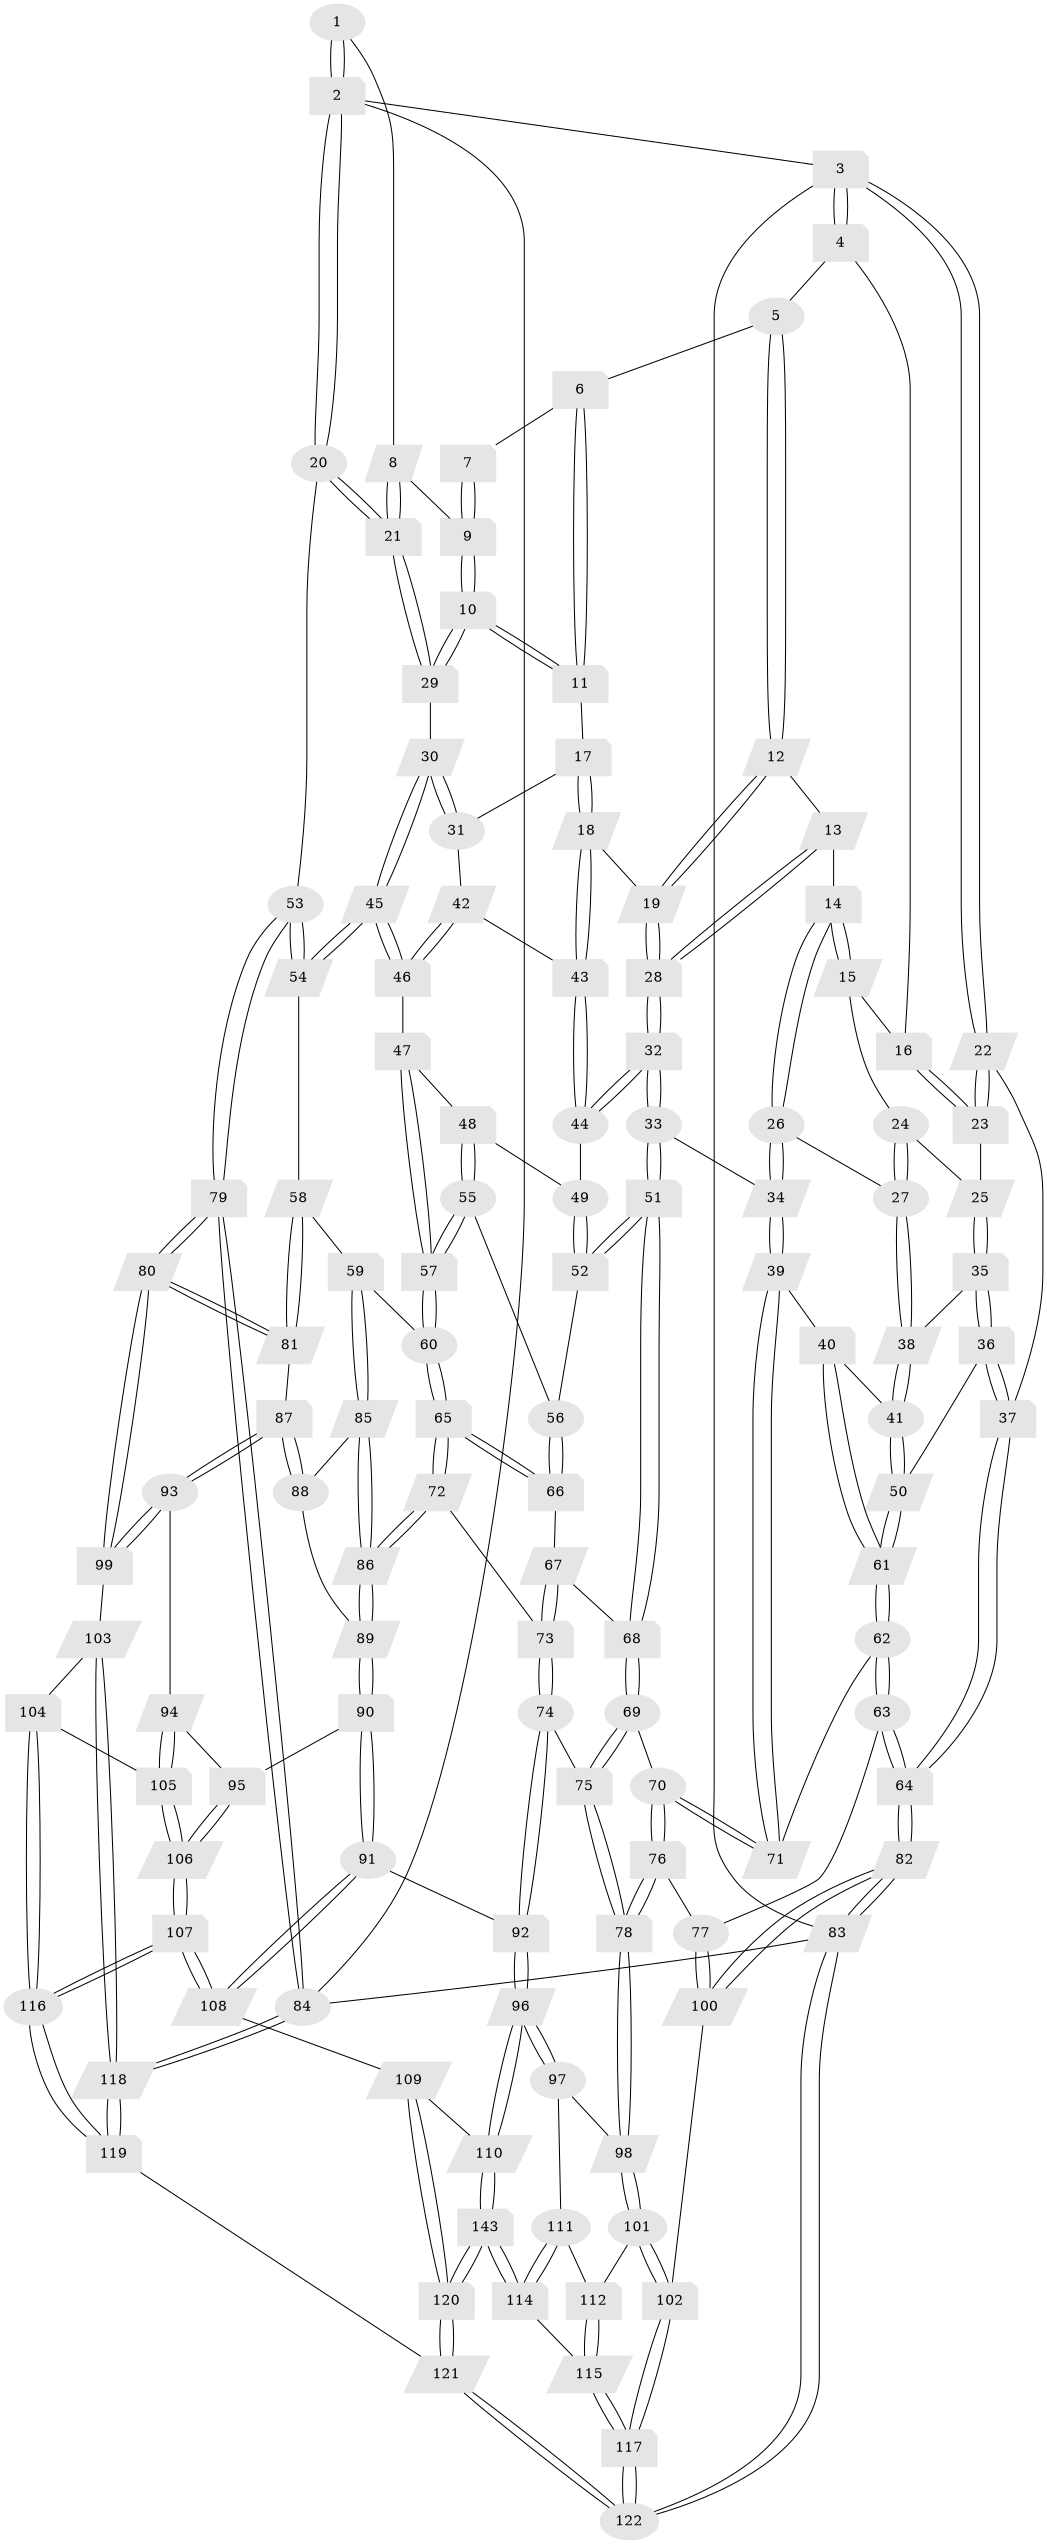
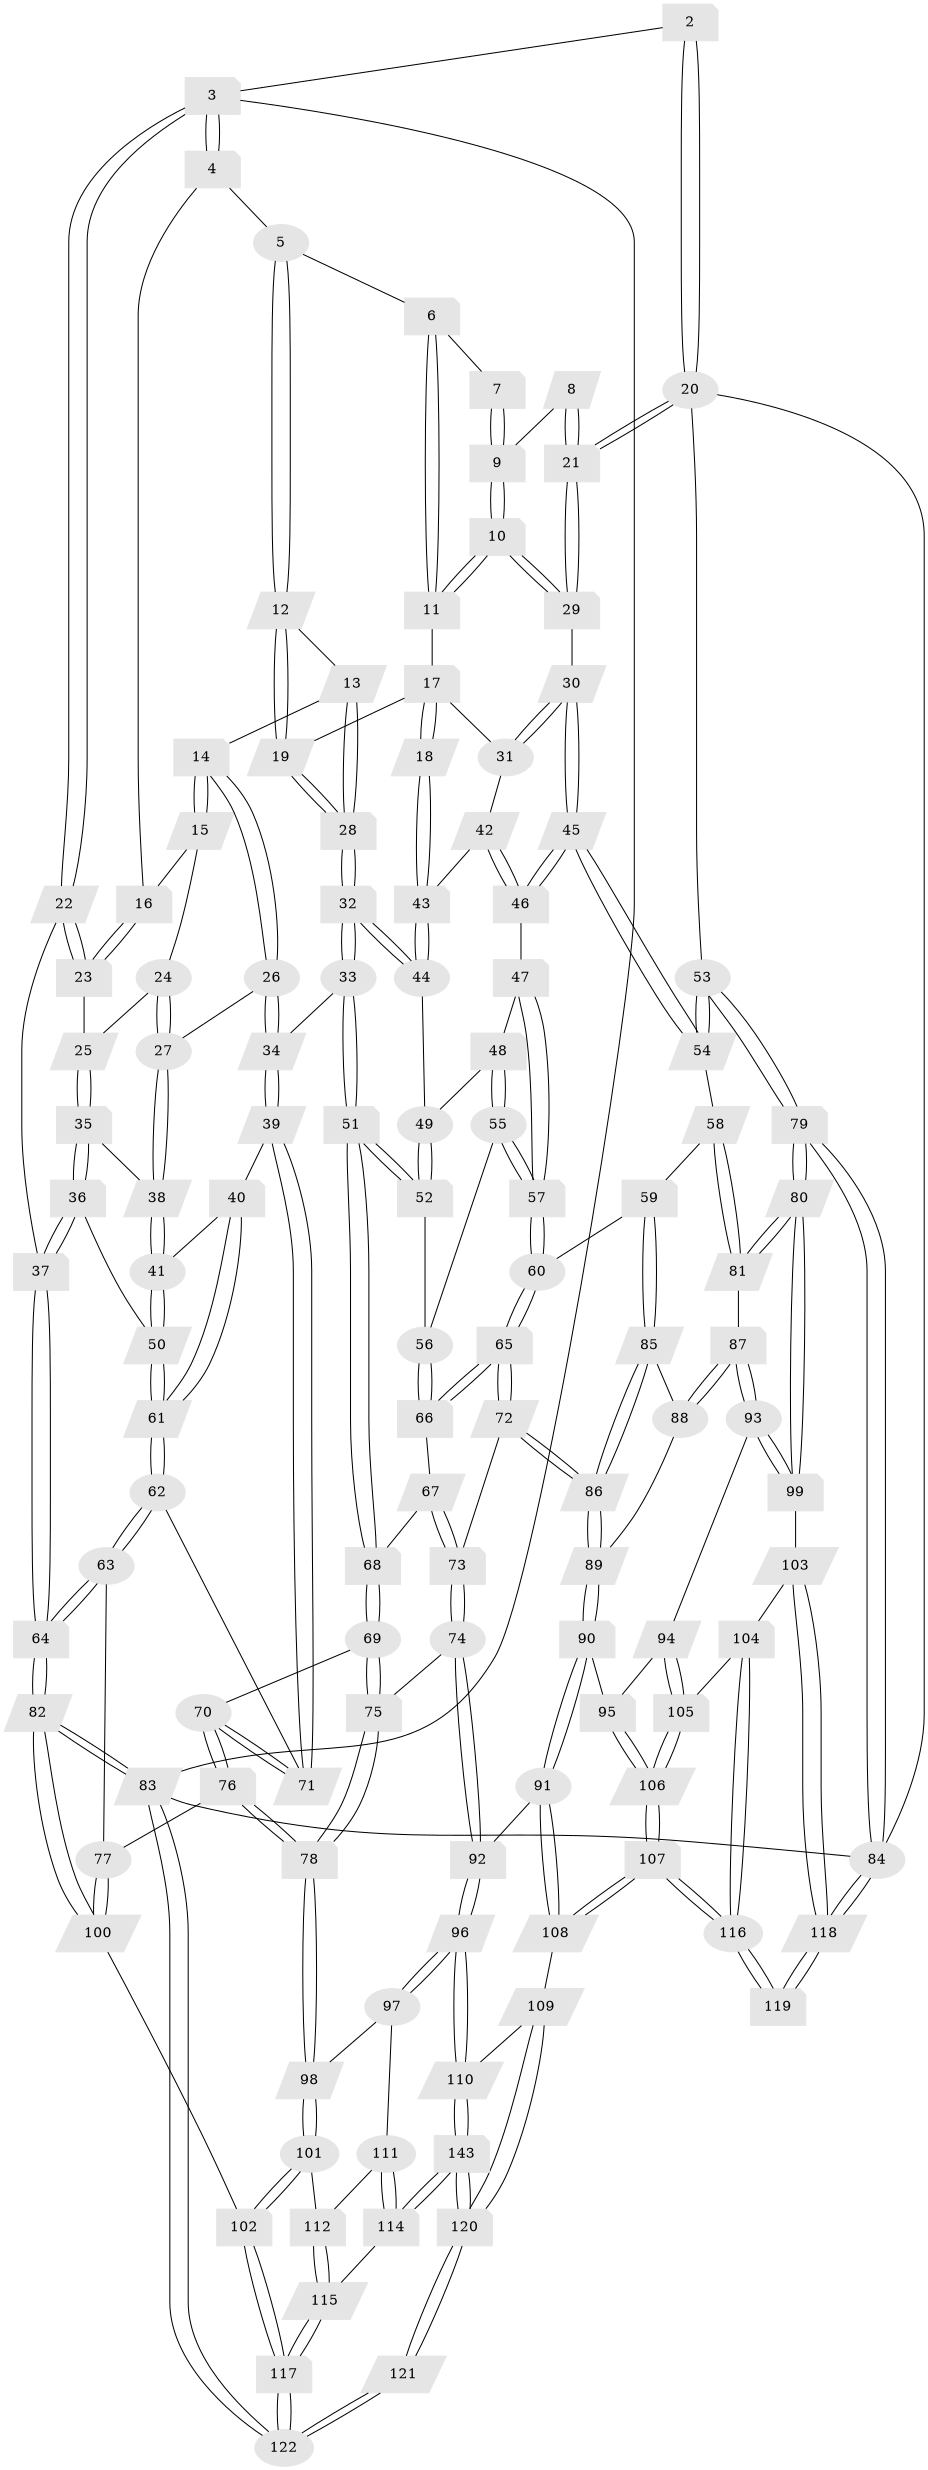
node "1": removed
edge "18" -- "19": now "17" -- "19"
edge "2" -- "84": now "20" -- "84"
edge "119" -- "121": removed
